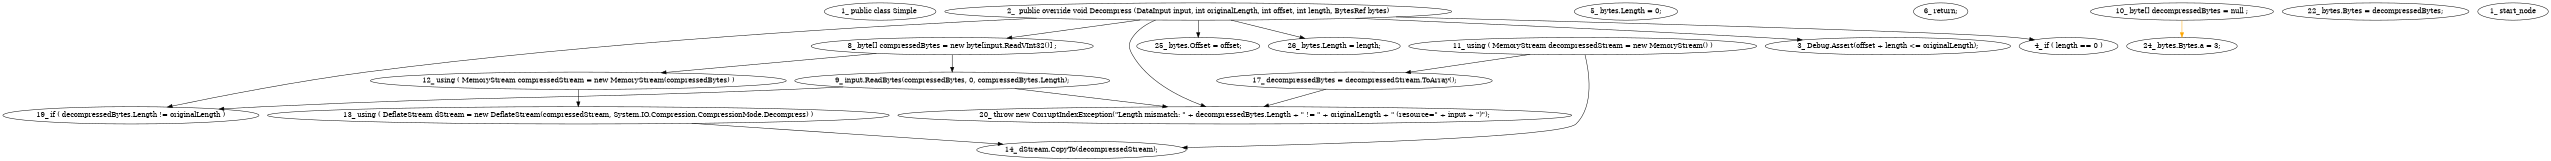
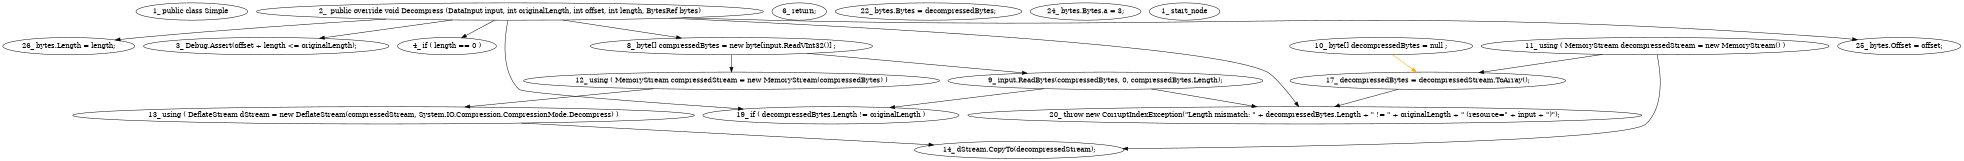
node "5_ bytes.Length = 0;": removed
edge "10_ byte[] decompressedBytes = null ;" -> "24_ bytes.Bytes.a = 3;": now "10_ byte[] decompressedBytes = null ;" -> "17_ decompressedBytes = decompressedStream.ToArray();"
